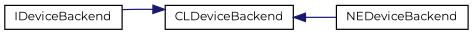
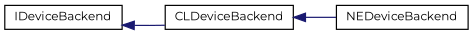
edge "IDeviceBackend" -> "CLDeviceBackend": reversed
